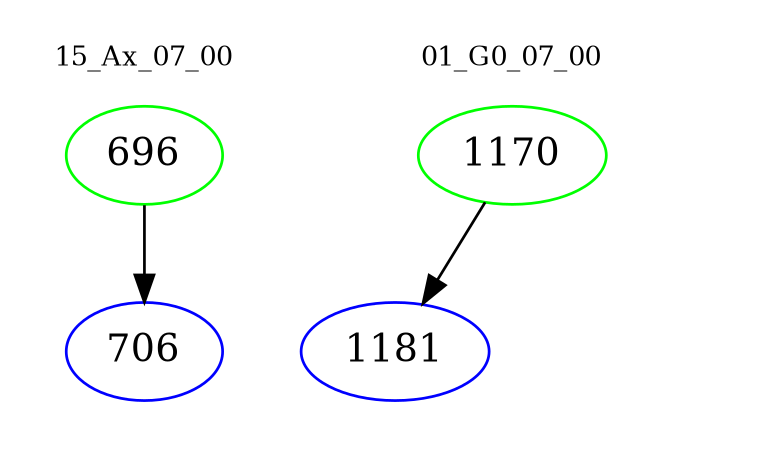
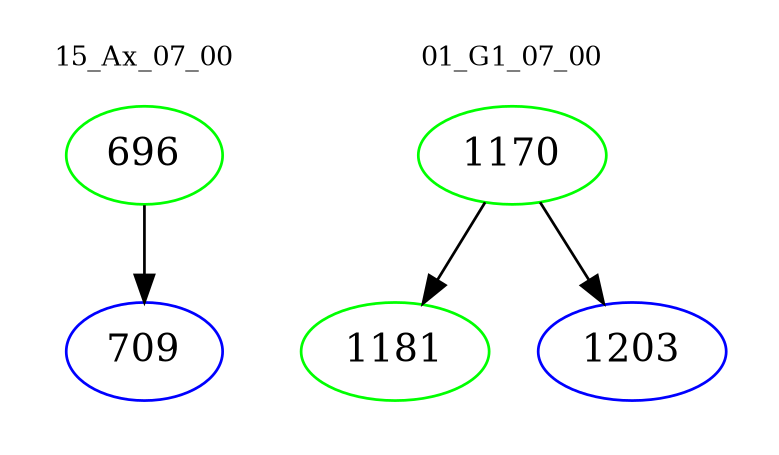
cluster "01_G0_07_00": label "01_G0_07_00" -> "01_G1_07_00"
node "706": label "706" -> "709"
node "1181": color blue -> green
node "1203": added
